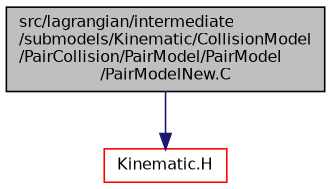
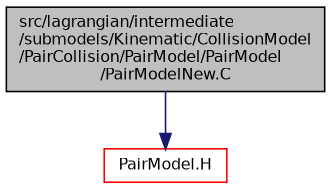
node "Kinematic.H": label "Kinematic.H" -> "PairModel.H"
